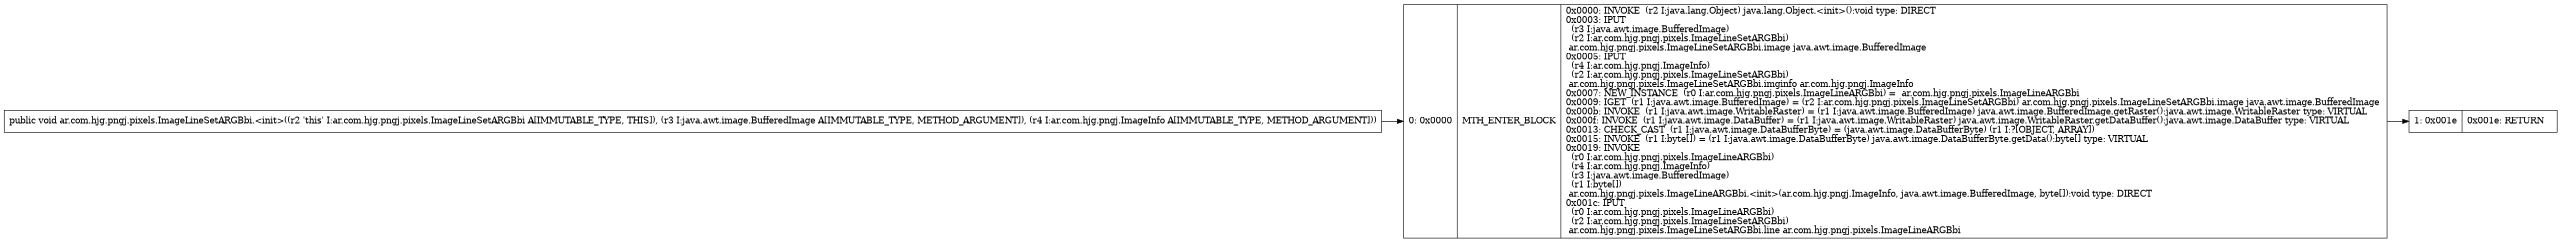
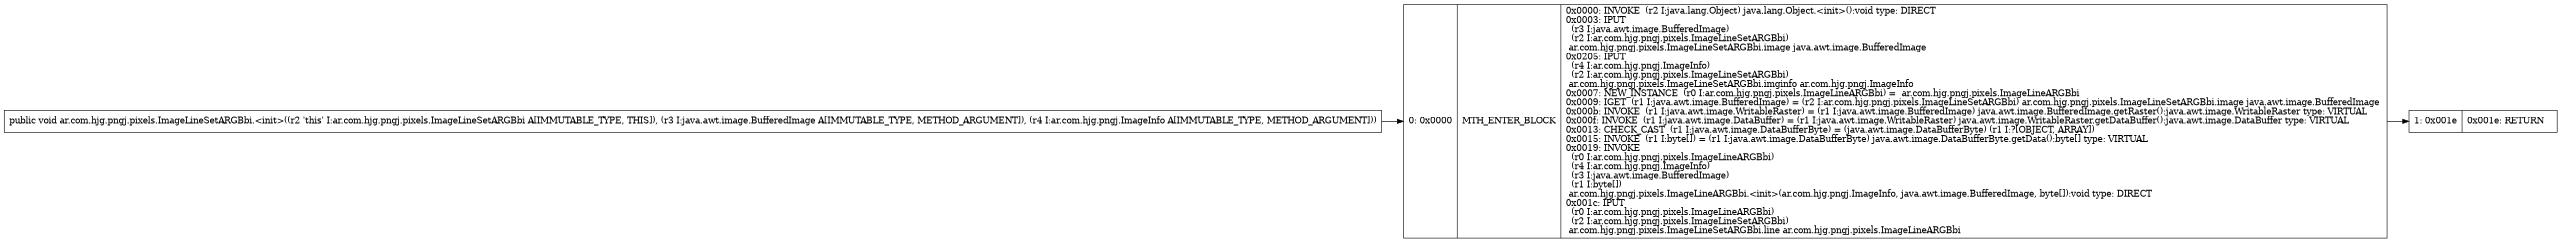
node "0: 0x0000": text "0x0005: IPUT" -> "0x0205: IPUT"
